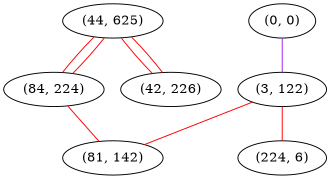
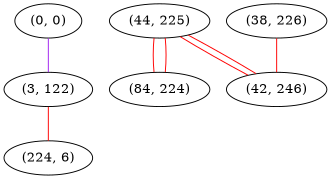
node "(44, 625)": label "(44, 625)" -> "(44, 225)"
node "(38, 226)": added
node "(42, 226)": label "(42, 226)" -> "(42, 246)"
node "(81, 142)": removed
